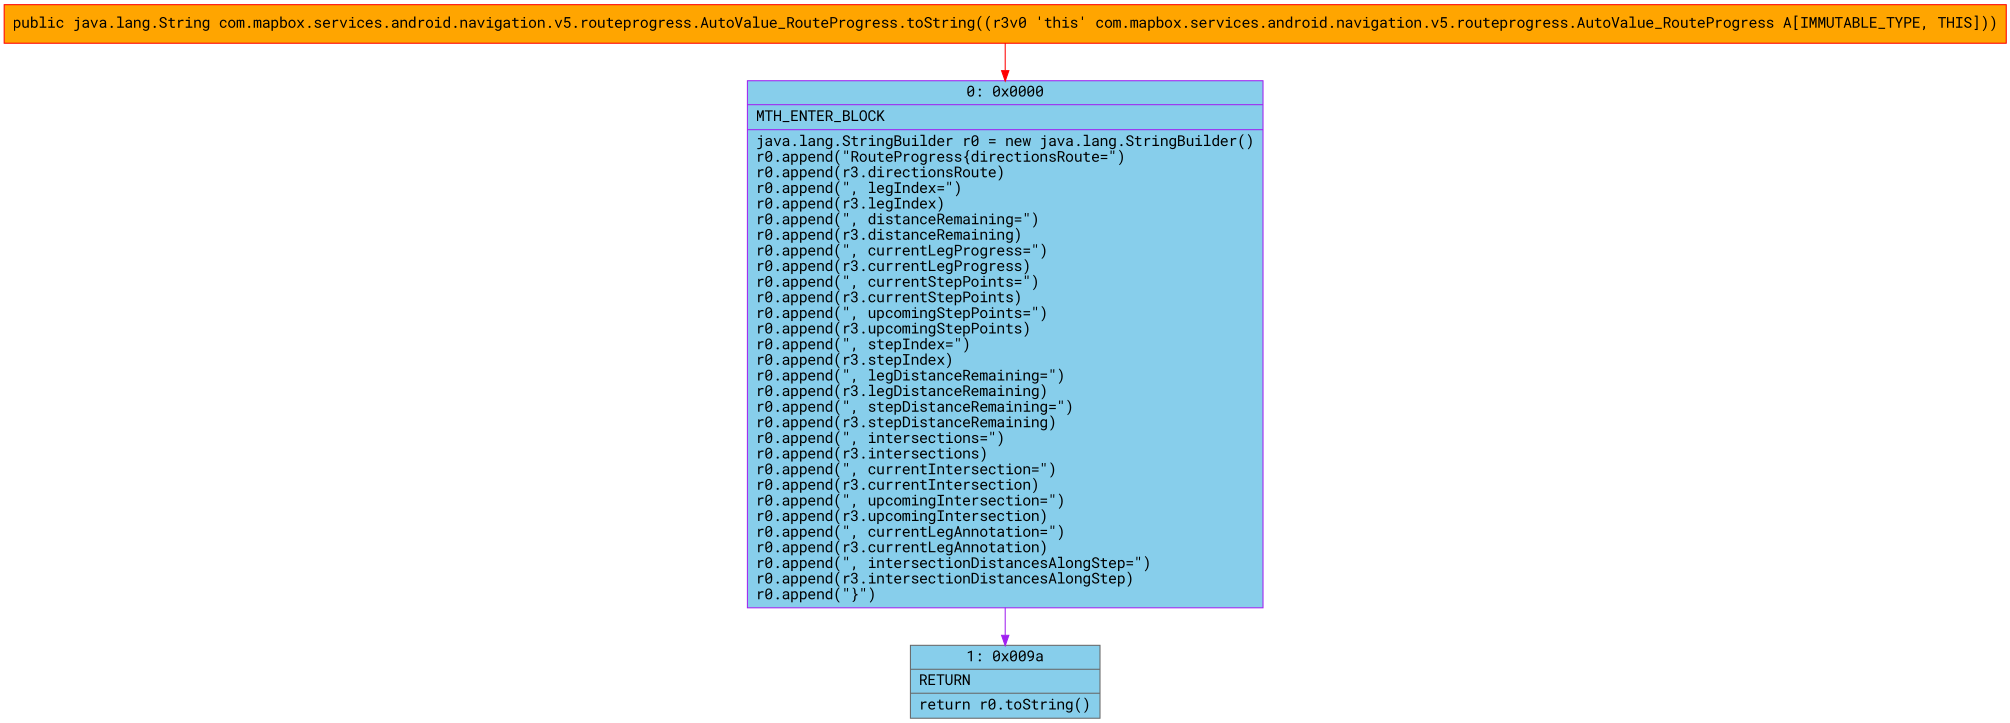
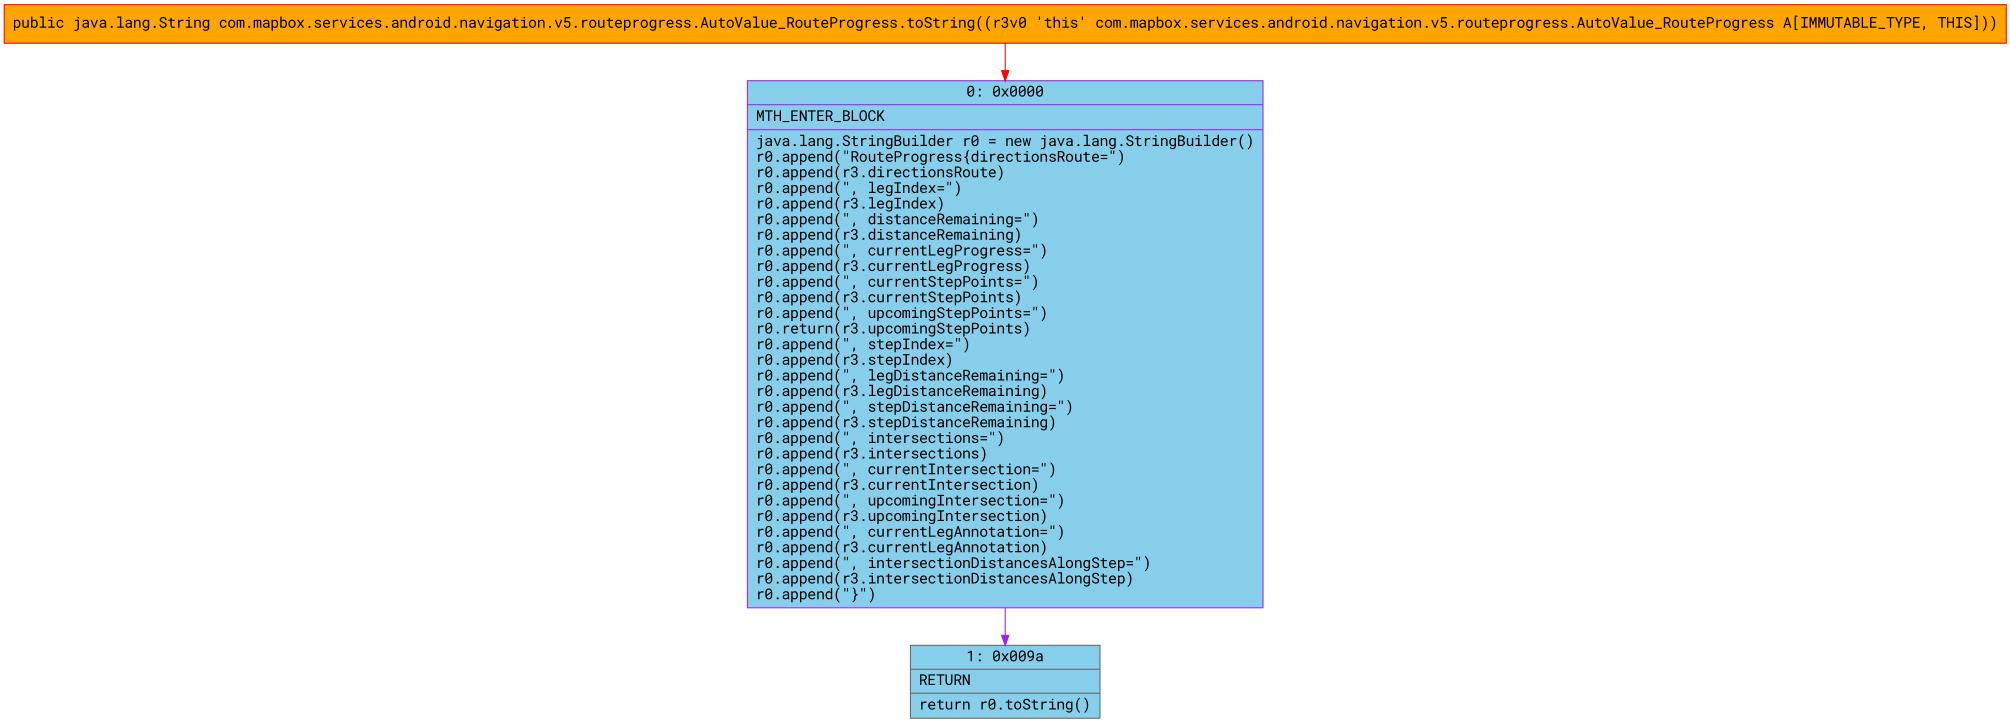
node "0: 0x0000": text "r0.append(r3.upcomingStepPoints)" -> "r0.return(r3.upcomingStepPoints)"
